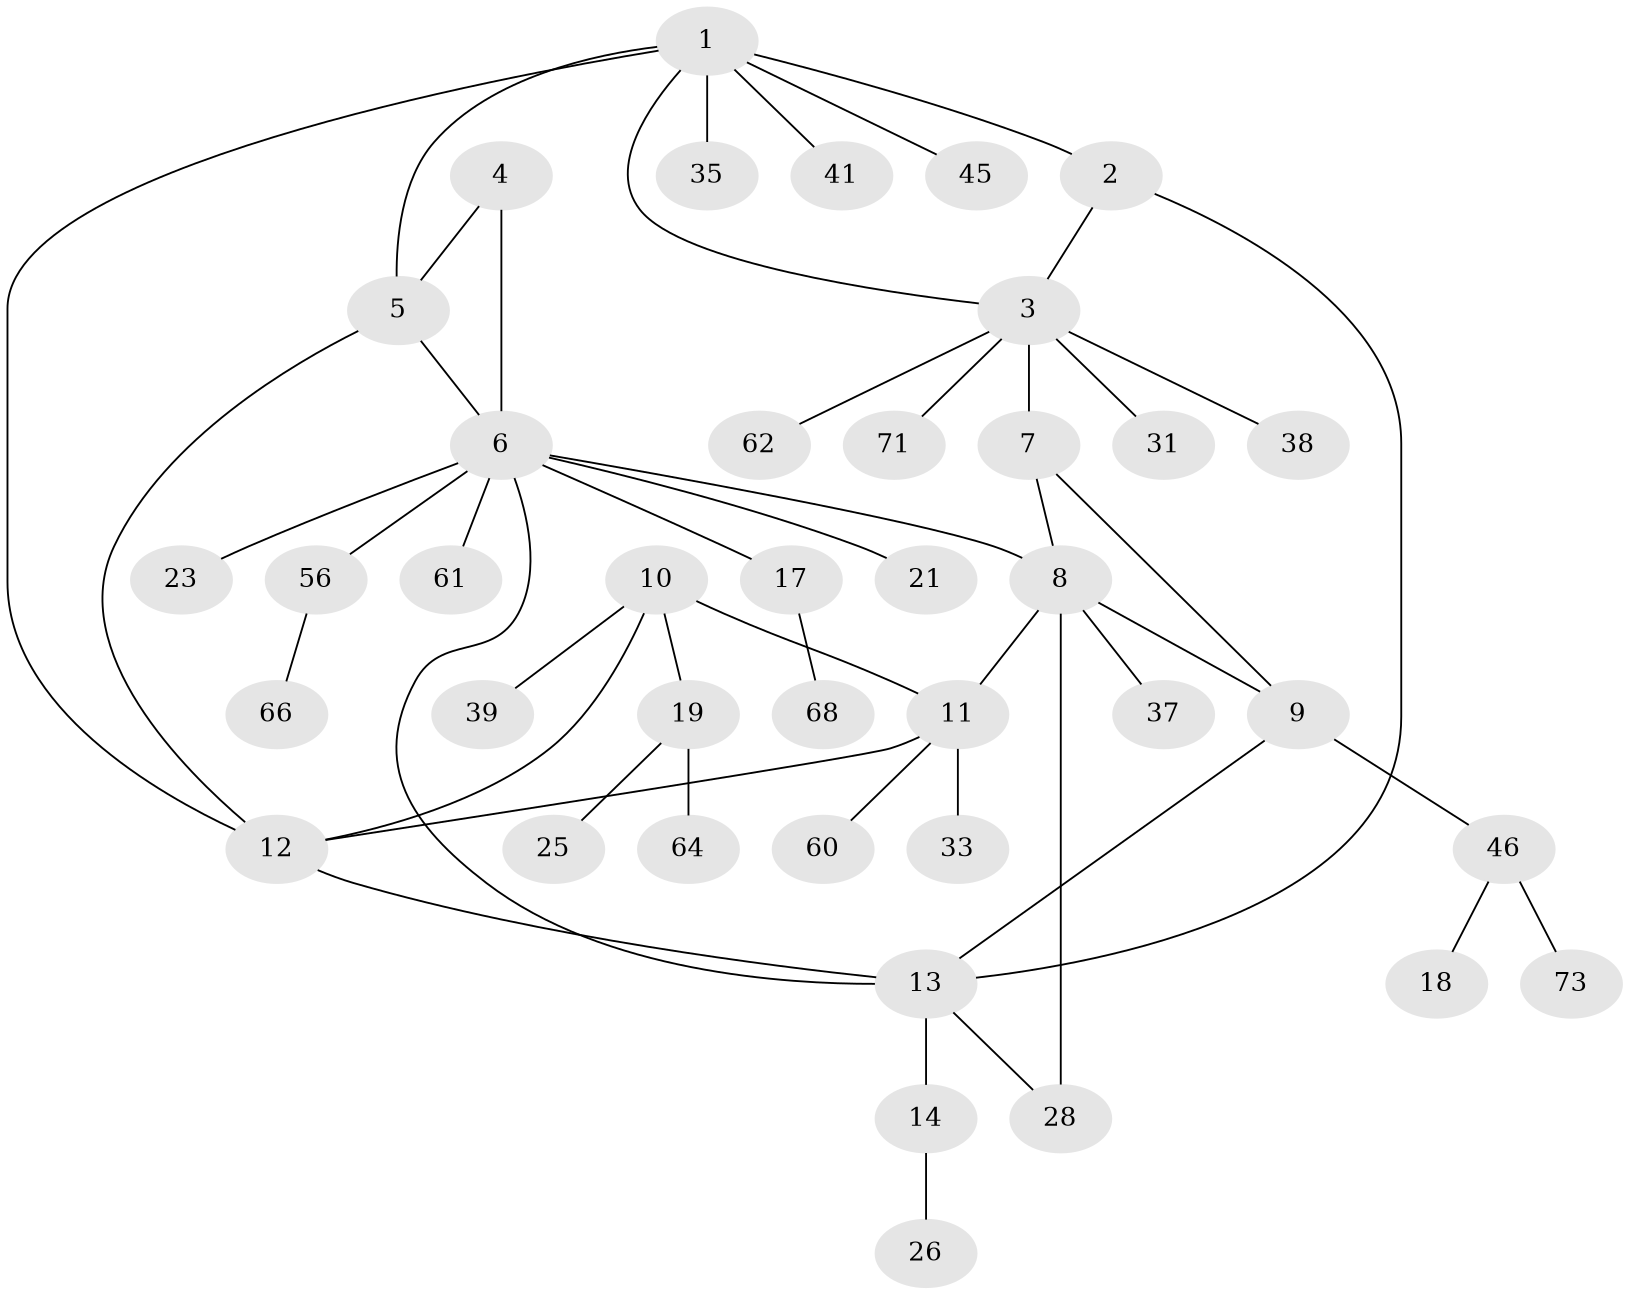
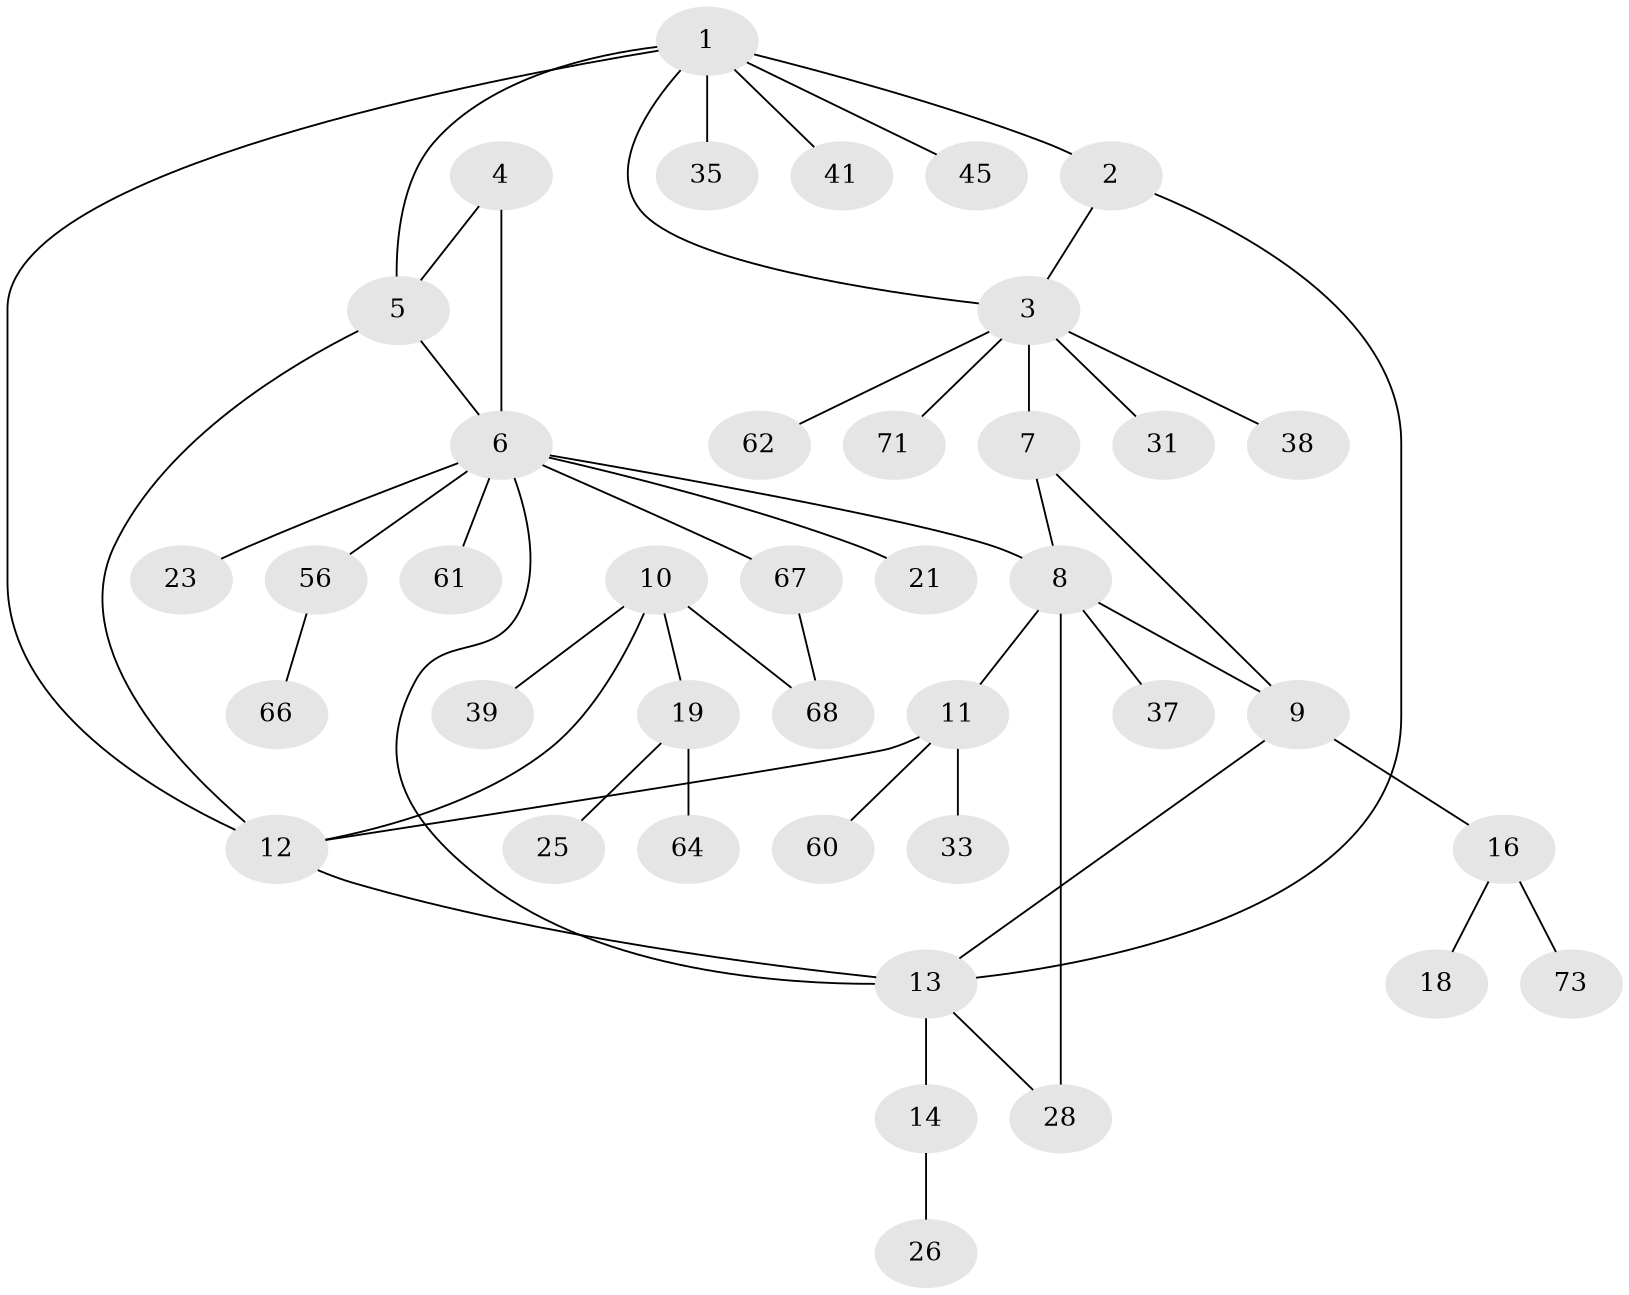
node "17": label "17" -> "67"
edge "10" -- "11": now "10" -- "68"
node "46": label "46" -> "16"
